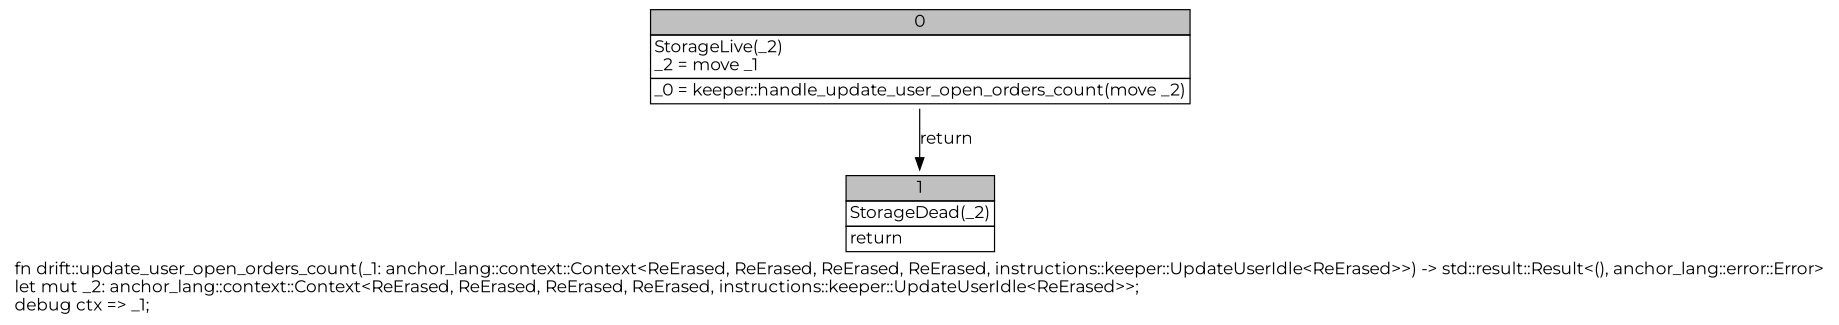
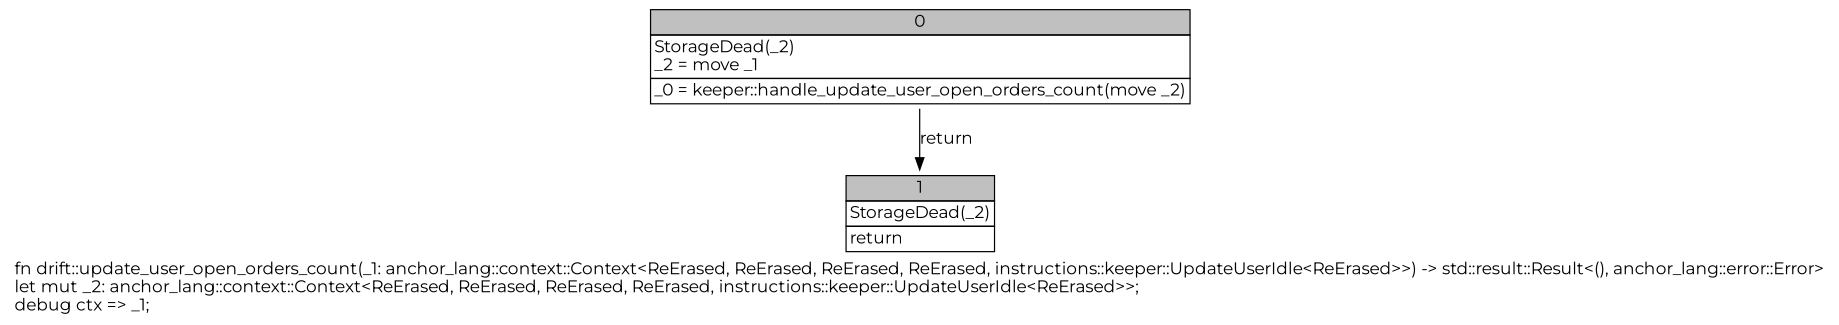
node "0": text "StorageLive(_2)" -> "StorageDead(_2)"
